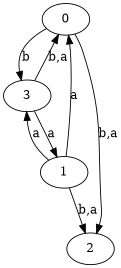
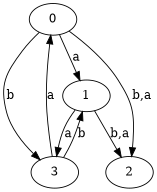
edge "3" -> "0": label "b,a" -> "a"
edge "1" -> "0": reversed
edge "3" -> "1": label "a" -> "b"
